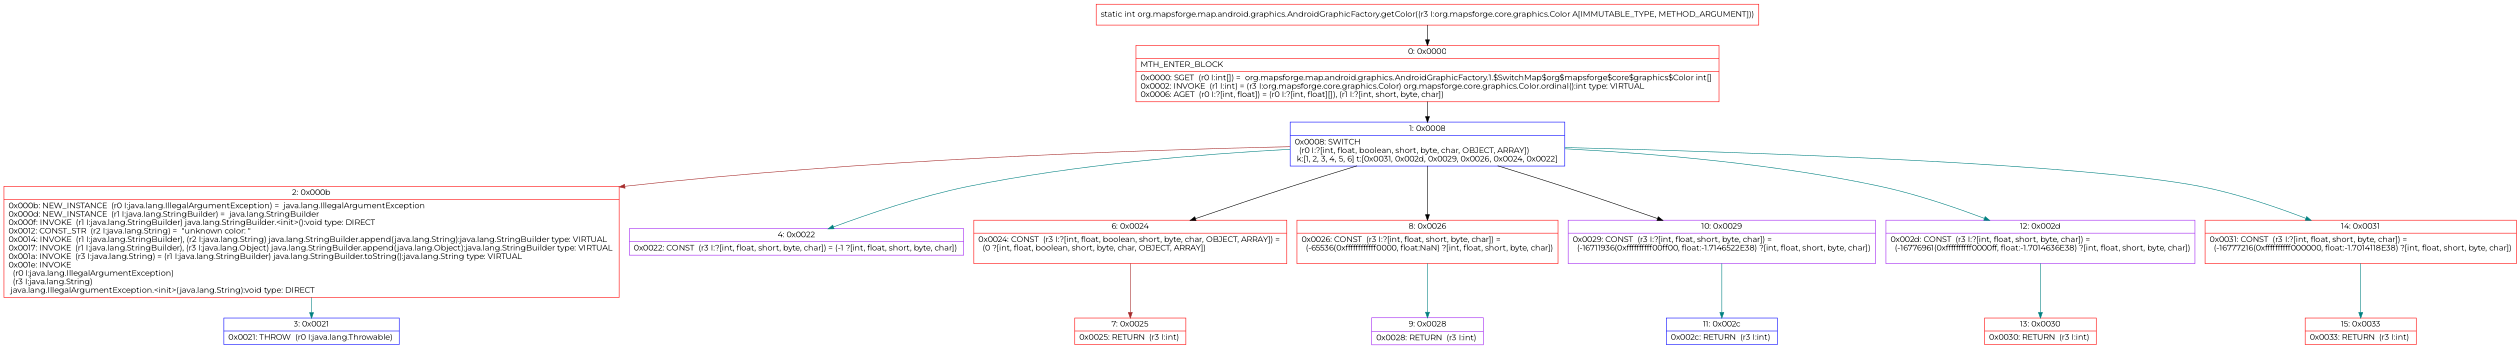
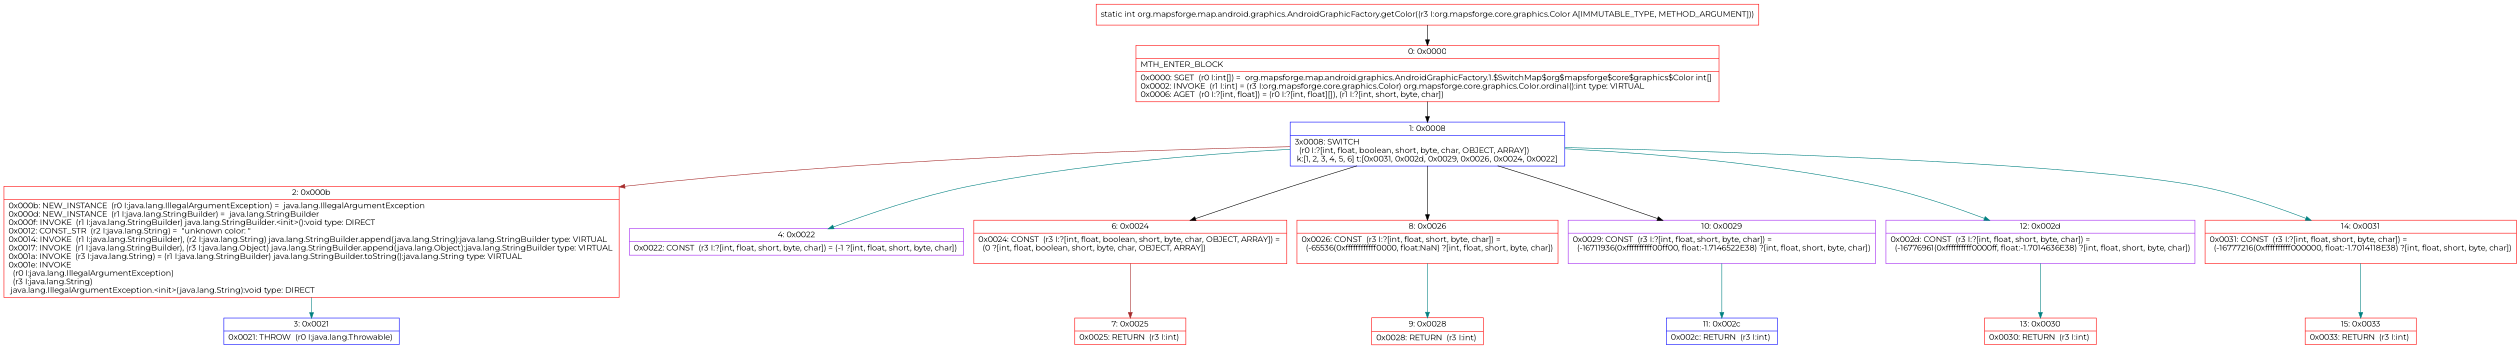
node "1: 0x0008": text "0x0008: SWITCH" -> "3x0008: SWITCH"
node "9: 0x0028": color purple -> red
